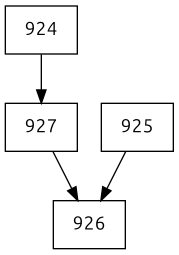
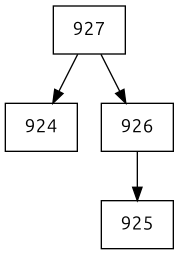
edge "924" -> "927": reversed
edge "925" -> "926": reversed
